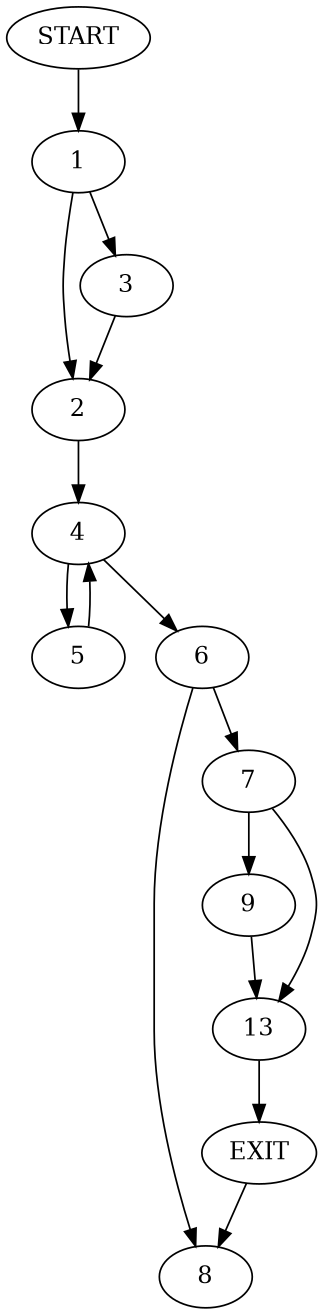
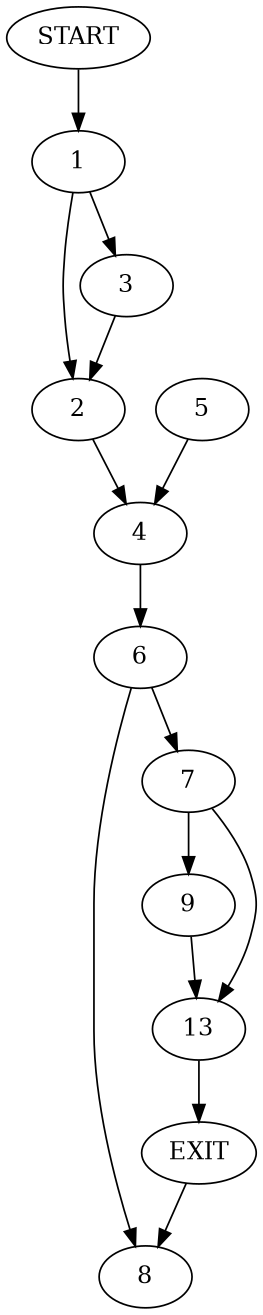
edge "4" -> "5": removed
